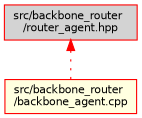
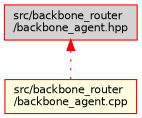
node "src/backbone_router /router_agent.hpp": label "src/backbone_router /router_agent.hpp" -> "src/backbone_router /backbone_agent.hpp"
